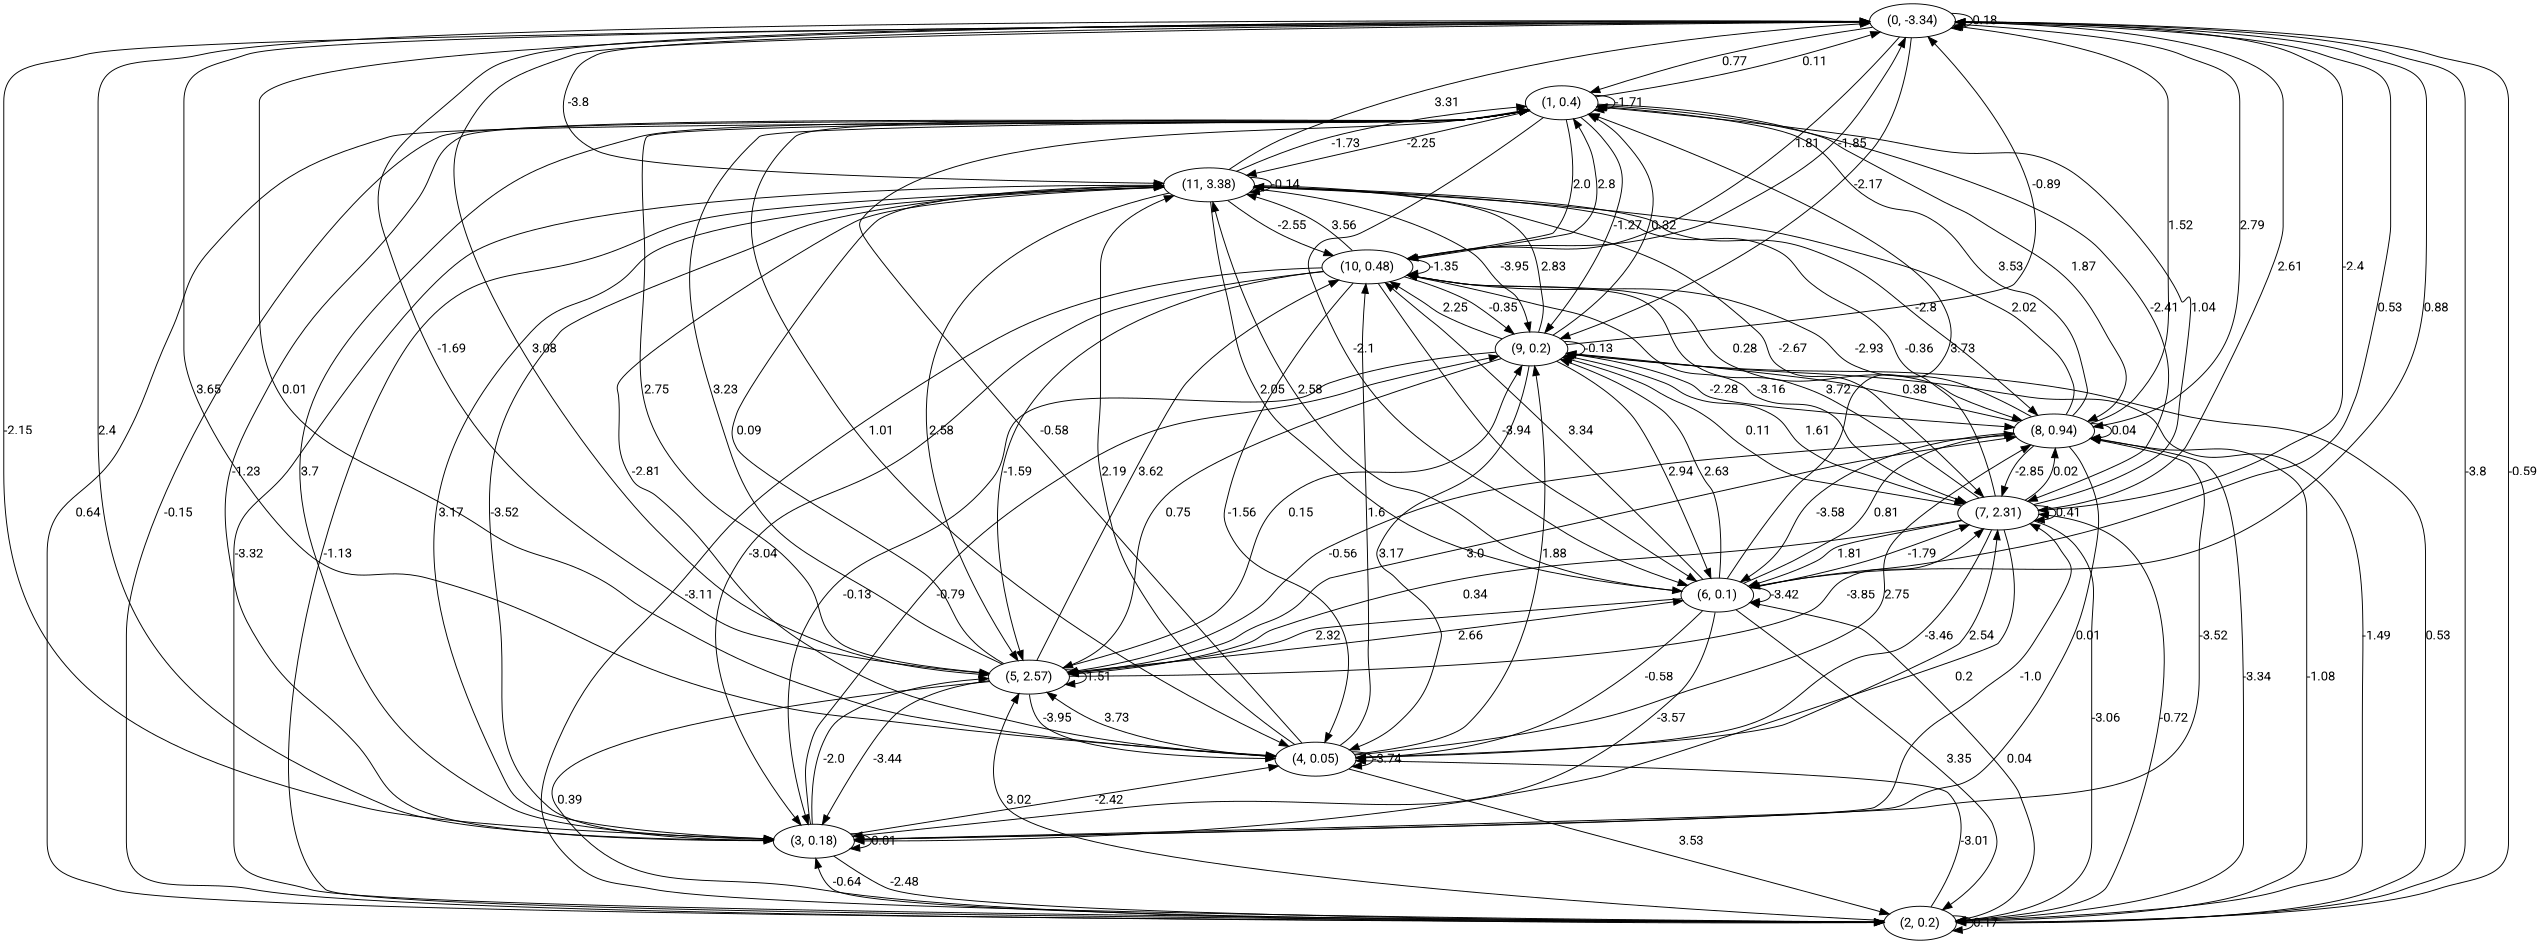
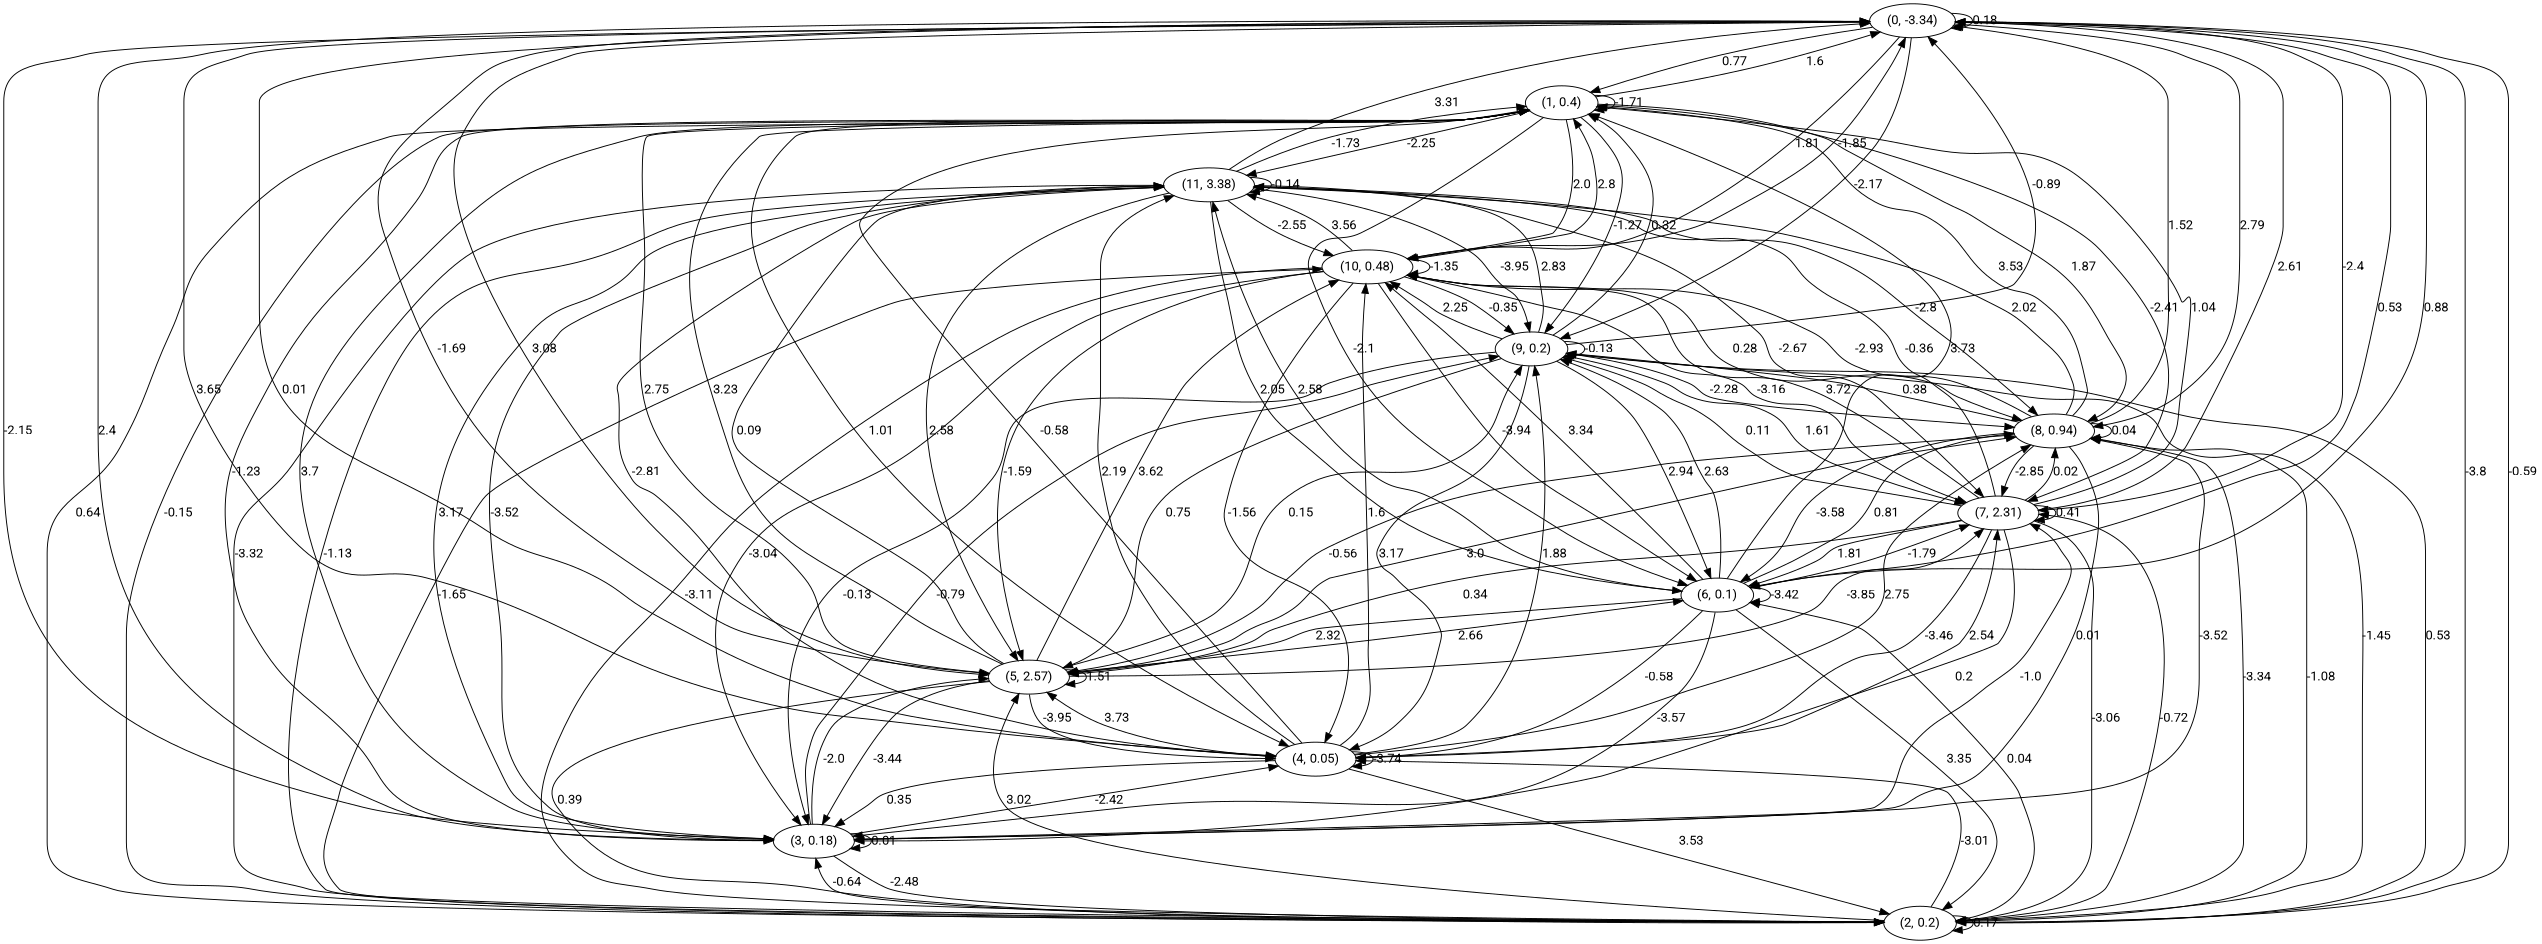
edge "(1, 0.4)" -> "(0, -3.34)": label "0.11" -> "1.6"
edge "(0, -3.34)" -> "(11, 3.38)": removed, label "-3.8"
edge "(9, 0.2)" -> "(2, 0.2)": label "-1.49" -> "-1.45"
edge "(4, 0.05)" -> "(3, 0.18)": added, label "0.35"
edge "(2, 0.2)" -> "(10, 0.48)": added, label "-1.65"
